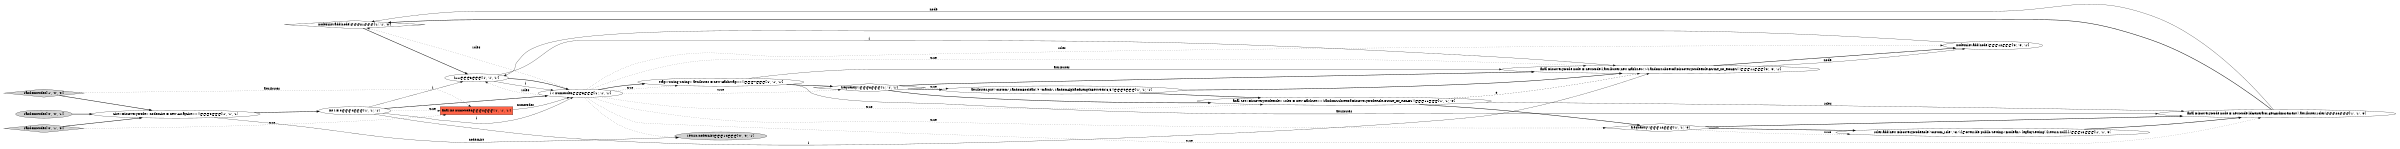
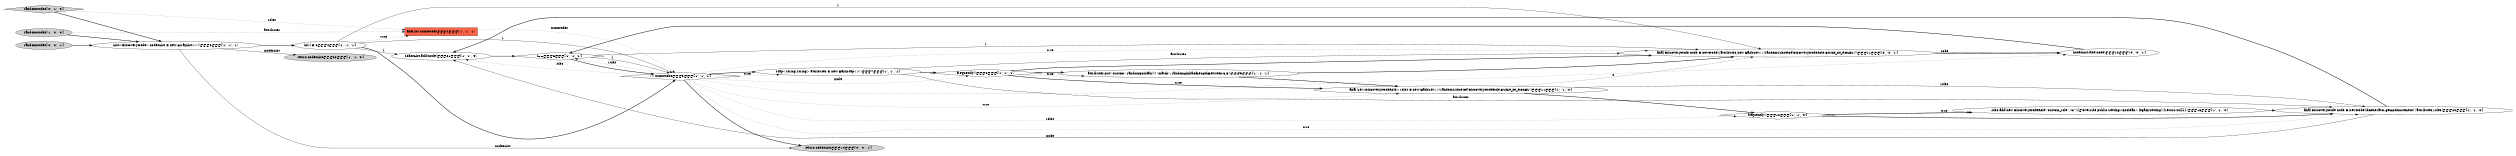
node "nodesList.add(node)@@@21@@@['1', '1', '0']": shape diamond -> ellipse
edge "nodesList.add(node)@@@12@@@['0', '0', '1']" -> "i++@@@6@@@['1', '1', '1']": style solid -> bold
edge "i < numNodes@@@5@@@['1', '1', '1']" -> "nodesList.add(node)@@@12@@@['0', '0', '1']": label "roles" -> "true"
node "return nodesList@@@23@@@['1', '1', '0']": added
node "i++@@@6@@@['1', '1', '1']": shape ellipse -> diamond
edge "i < numNodes@@@5@@@['1', '1', '1']" -> "frequently()@@@8@@@['1', '1', '1']": label "true" -> "node"
node "randomNodes['1', '0', '0']": shape diamond -> ellipse
node "i < numNodes@@@5@@@['1', '1', '1']": shape ellipse -> diamond
edge "int i = 0@@@4@@@['1', '1', '1']" -> "i++@@@6@@@['1', '1', '1']": now "int i = 0@@@4@@@['1', '1', '1']" -> "nodesList.add(node)@@@21@@@['1', '1', '0']"
edge "final int numNodes@@@2@@@['1', '1', '1']" -> "i < numNodes@@@5@@@['1', '1', '1']": style solid -> dotted
edge "i < numNodes@@@5@@@['1', '1', '1']" -> "frequently()@@@12@@@['1', '1', '0']": label "true" -> "roles"
edge "randomNodes['0', '1', '0']" -> "final int numNodes@@@2@@@['1', '1', '1']": label "true" -> "roles"
edge "i < numNodes@@@5@@@['1', '1', '1']" -> "return nodesList@@@14@@@['0', '0', '1']": style dotted -> bold
